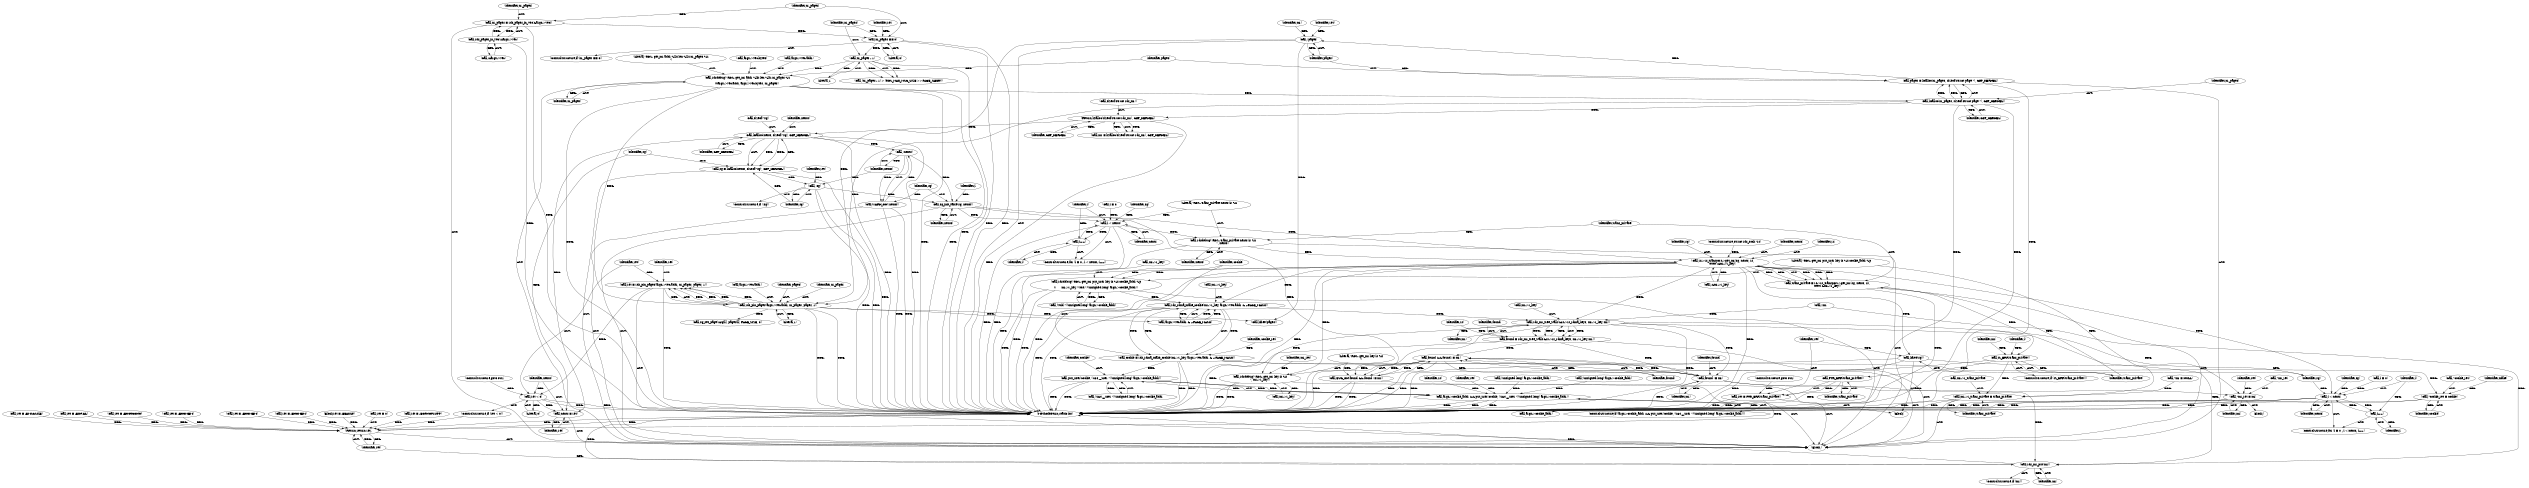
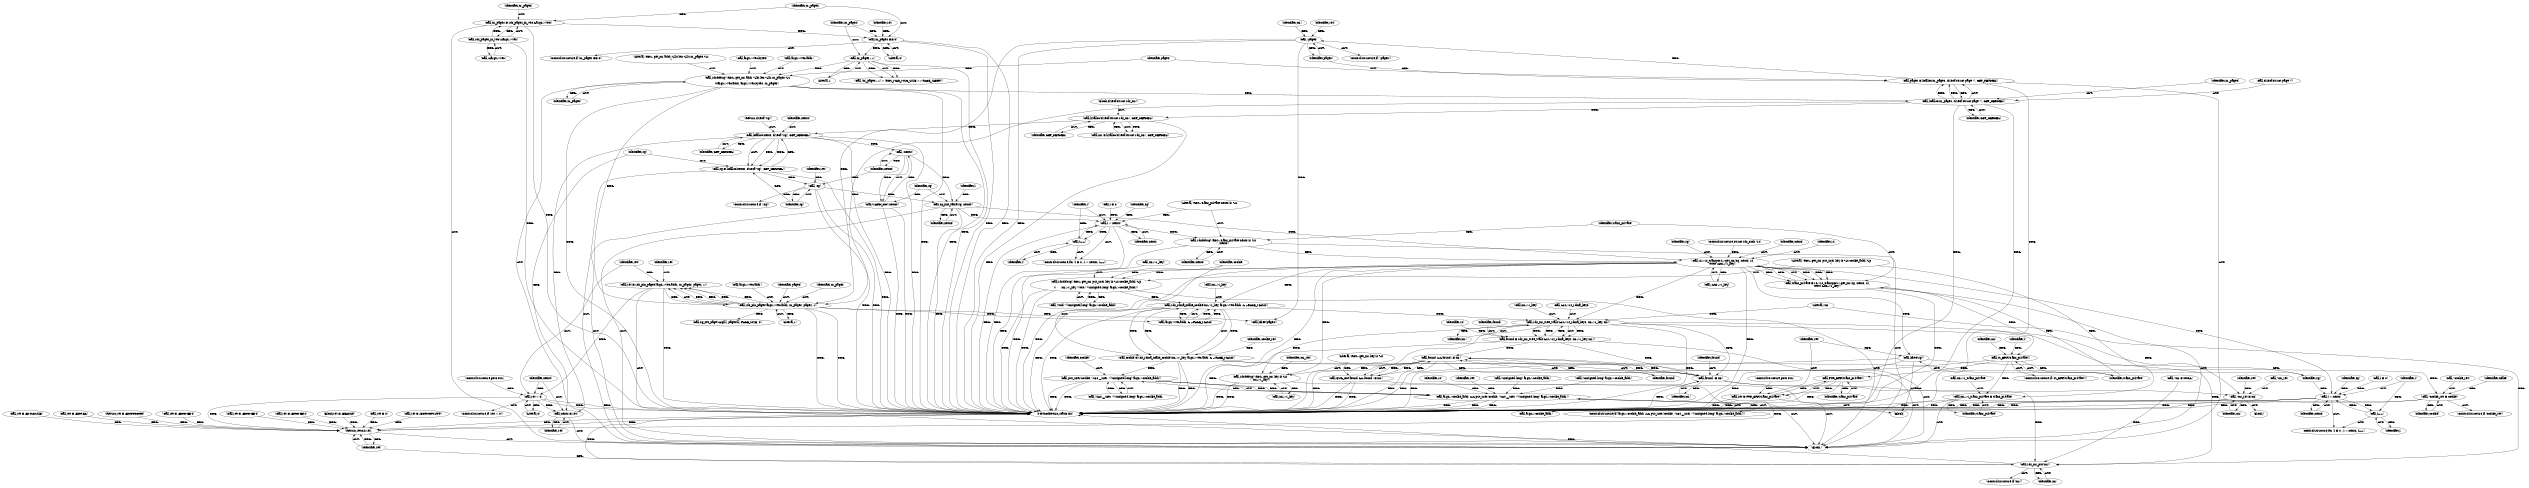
edge "(Call,nr_pages = rds_pages_in_vec(&args->vec))" -> "(Call,rds_pages_in_vec(&args->vec))": label "DDG: " -> "CFG: "
edge "(Call,rds_pages_in_vec(&args->vec))" -> "(Call,&args->vec)": label "CFG: " -> "DDG: "
node "(ControlStructure,if (!pages))": added
node "(Call,sizeof(struct page *))": added
node "(Call,sizeof(struct rds_mr))": label "(Call,sizeof(struct rds_mr))" -> "(Block,sizeof(struct rds_mr))"
node "(Call,sizeof(*sg))": label "(Call,sizeof(*sg))" -> "(Return,sizeof(*sg))"
node "(Return,kzalloc(sizeof(struct rds_mr), GFP_KERNEL))": label "(Return,kzalloc(sizeof(struct rds_mr), GFP_KERNEL))" -> "(Call,kzalloc(sizeof(struct rds_mr), GFP_KERNEL))"
edge "(Call,sg = kcalloc(nents, sizeof(*sg), GFP_KERNEL))" -> "(Call,!sg)": label "CFG: " -> "DDG: "
edge "(Call,!sg)" -> "(ControlStructure,if (!sg))": label "AST: " -> "DDG: "
edge "(Call,!pages)" -> "(MethodReturn,static int)": label "AST: " -> "DDG: "
edge "(Call,sg_init_table(sg, nents))" -> "(Call,BUG_ON(found && found != mr))": now "(Call,sg_init_table(sg, nents))" -> "(MethodReturn,static int)"
node "(Call,&rs->rs_rdma_keys)": added
node "(Call,!mr)": label "(Call,!mr)" -> "(Literal,!mr)"
edge "(Call,rds_mr_tree_walk(&rs->rs_rdma_keys, mr->r_key, mr))" -> "(Call,found != mr)": label "DDG: " -> "CFG: "
edge "(Call,ret = PTR_ERR(trans_private))" -> "(Call,PTR_ERR(trans_private))": added, label "CFG:"
edge "(Call,*mr = NULL)" -> "(Call,mr->r_trans_private = trans_private)": now "(Call,*mr = NULL)" -> "(Call,rds_mr_put(mr))"
edge "(Call,rds_mr_tree_walk(&rs->rs_rdma_keys, mr->r_key, mr))" -> "(Call,rds_mr_put(mr))": label "CFG: " -> "DDG: "
node "(Call,ret = -ENOTCONN)": label "(Call,ret = -ENOTCONN)" -> "(Return,ret = -ENOTCONN)"
node "(ControlStructure,if (cookie_ret))": added
edge "(Call,ret = -EMSGSIZE)" -> "(Return,return ret;)": label "DDG: " -> "CFG: "
edge "(Call,ret = 0)" -> "(Return,return ret;)": label "AST: " -> "DDG: "
edge "(Call,ret = -EOPNOTSUPP)" -> "(Return,return ret;)": label "DDG: " -> "CFG: "
edge "(ControlStructure,if (ret < 0))" -> "(Return,return ret;)": now "(Call,ret < 0)" -> "(Return,return ret;)"
